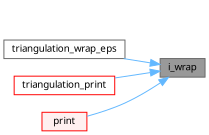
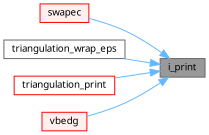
node "swapec": added
node "i_wrap": label "i_wrap" -> "i_print"
node "print": label "print" -> "vbedg"
